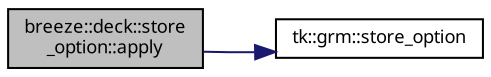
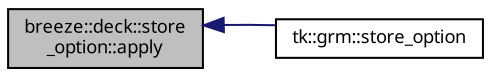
edge "breeze::deck::store _option::apply" -> "tk::grm::store_option": reversed
